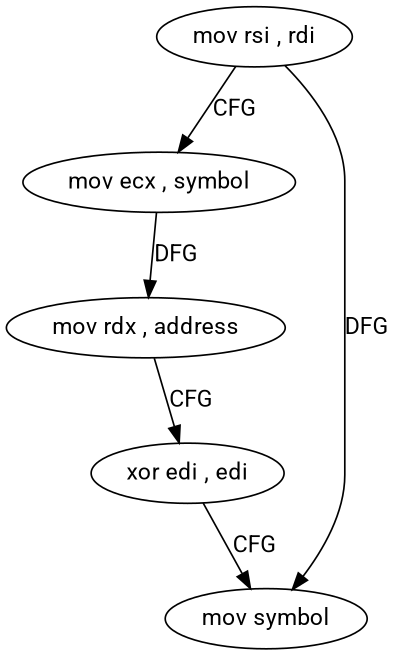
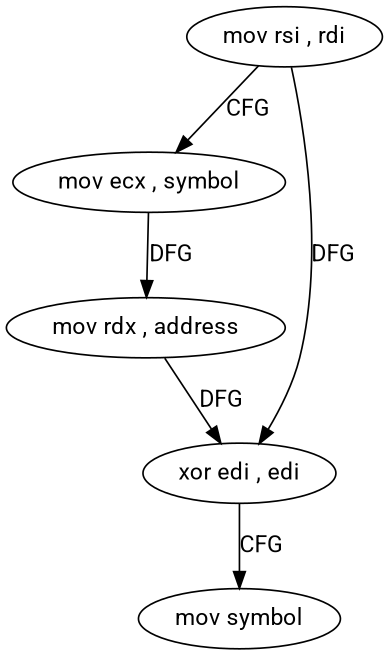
edge "mov rsi , rdi" -> "mov symbol": now "mov rsi , rdi" -> "xor edi , edi"
edge "mov rdx , address" -> "xor edi , edi": label "CFG" -> "DFG"
